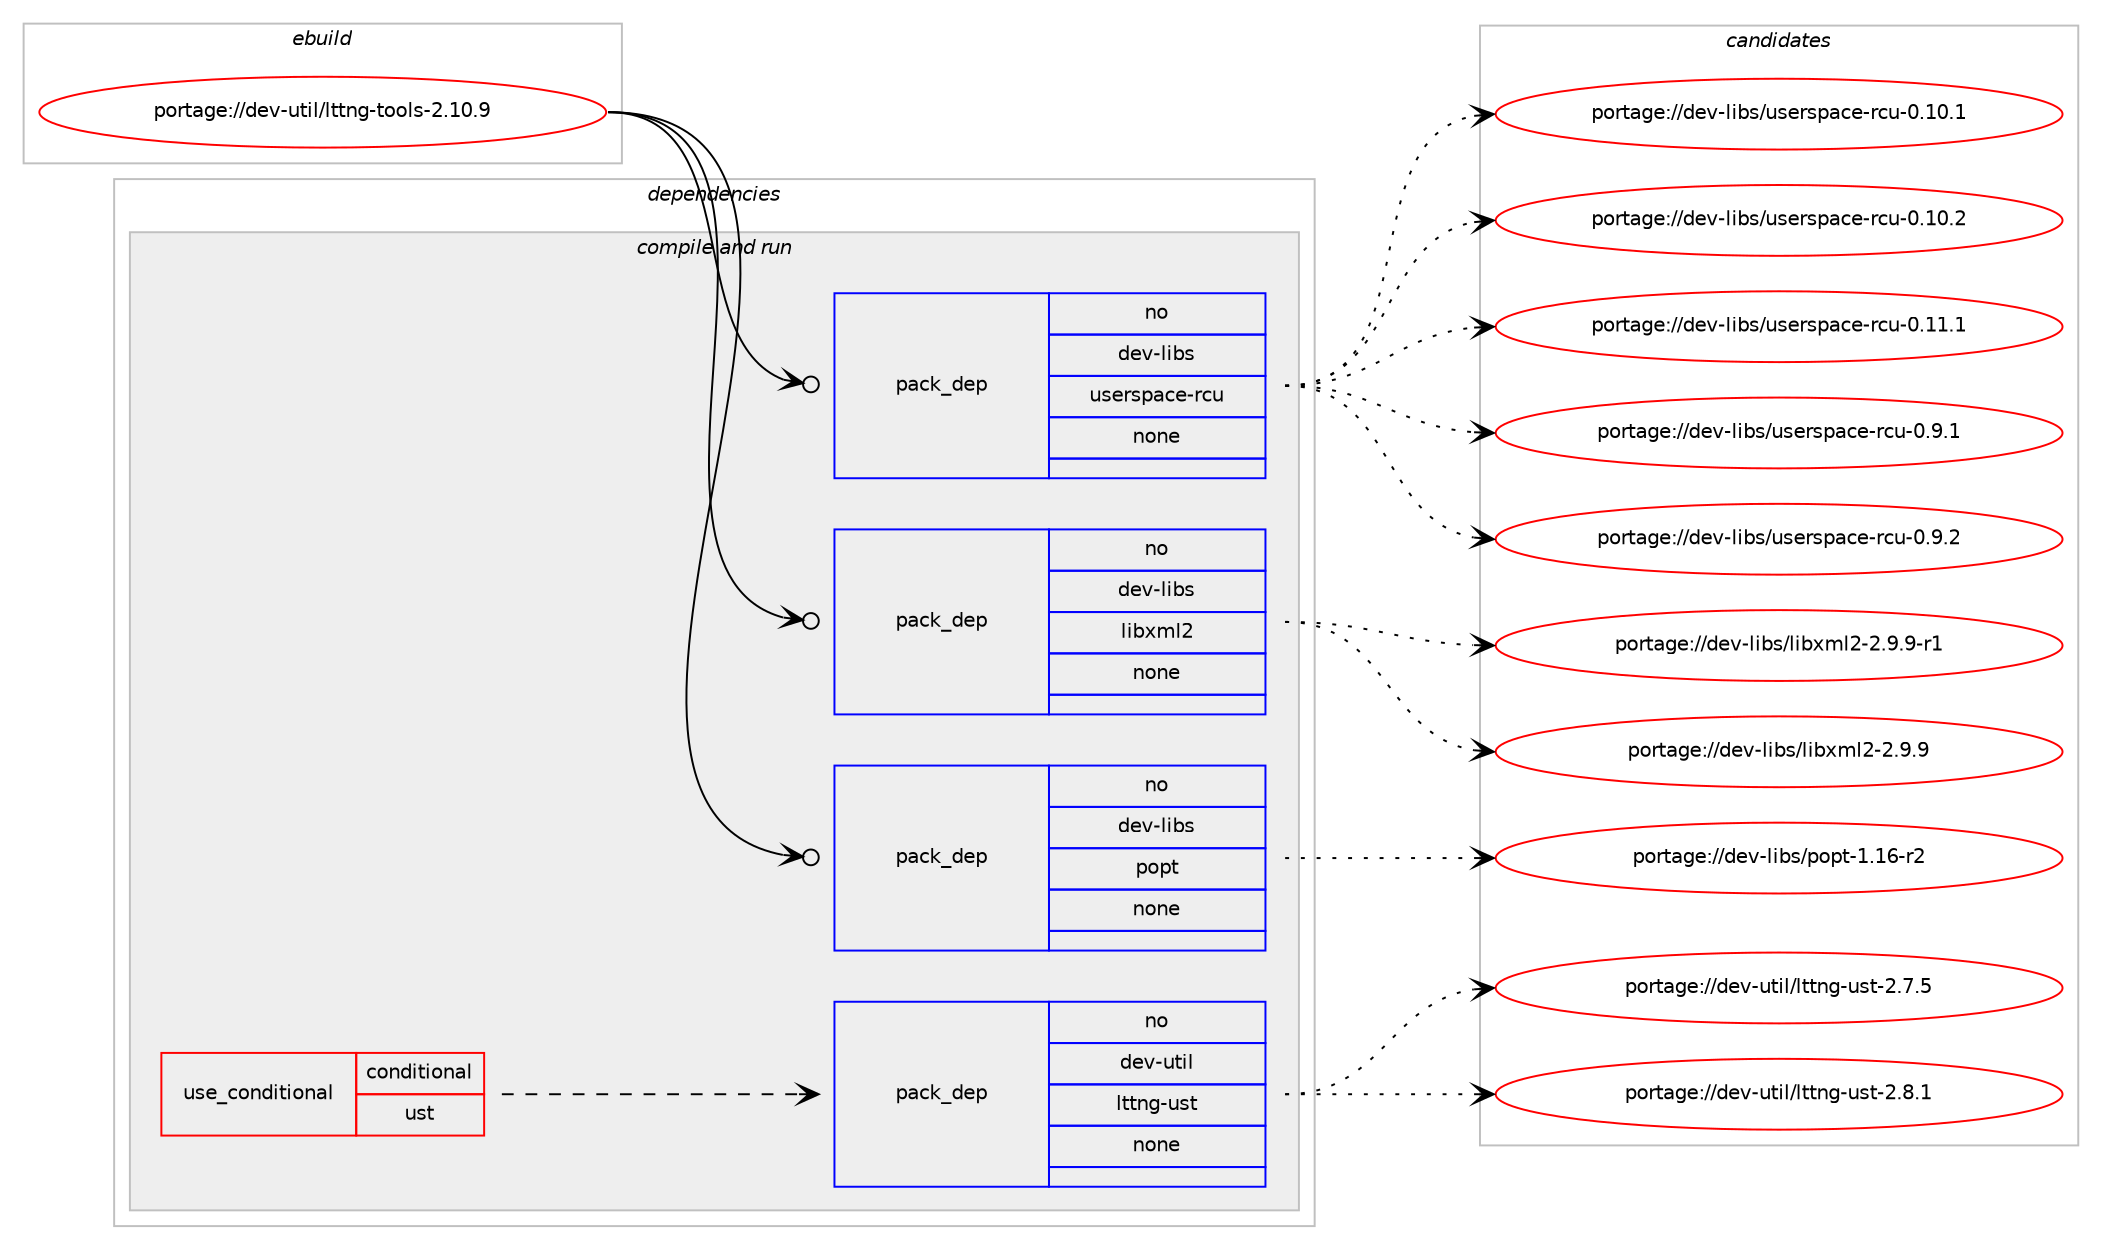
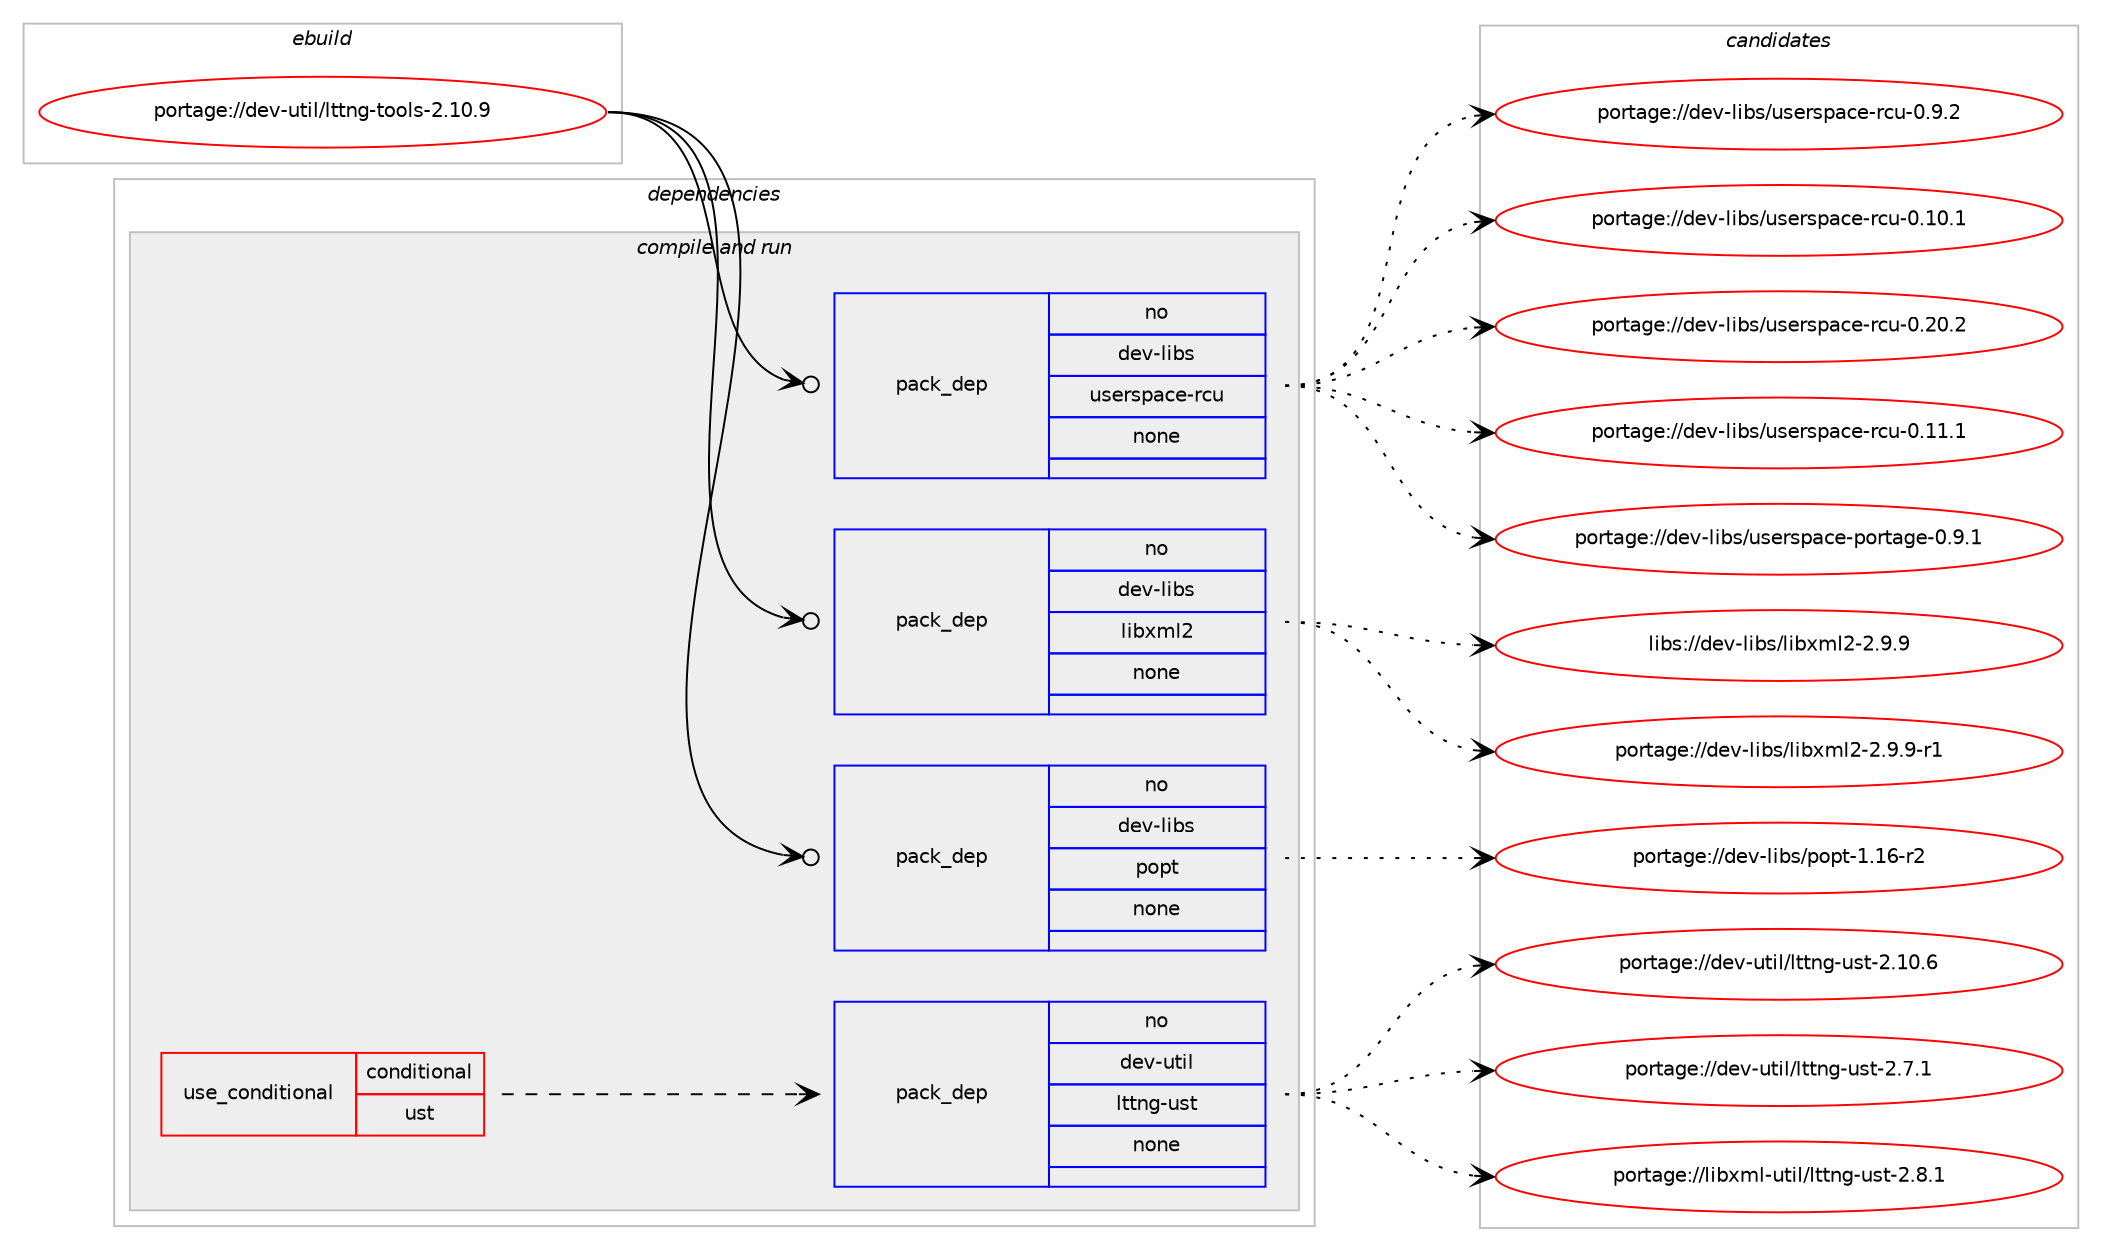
node "portage://dev-libs/userspace-rcu-0.10.2": label "portage://dev-libs/userspace-rcu-0.10.2" -> "portage://dev-libs/userspace-rcu-0.20.2"
node "portage://dev-libs/userspace-rcu-0.9.1": label "portage://dev-libs/userspace-rcu-0.9.1" -> "portage://dev-libs/userspace-portage-0.9.1"
node "portage://dev-libs/libxml2-2.9.9": label "portage://dev-libs/libxml2-2.9.9" -> "libs://dev-libs/libxml2-2.9.9"
node "portage://dev-util/lttng-ust-2.10.6": added
node "portage://dev-util/lttng-ust-2.7.5": label "portage://dev-util/lttng-ust-2.7.5" -> "portage://dev-util/lttng-ust-2.7.1"
node "portage://dev-util/lttng-ust-2.8.1": label "portage://dev-util/lttng-ust-2.8.1" -> "portage://libxml-util/lttng-ust-2.8.1"
